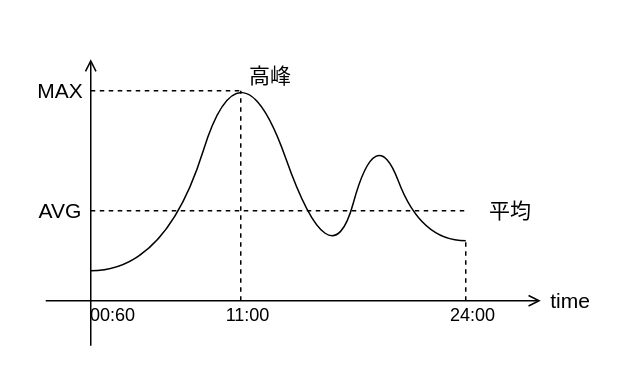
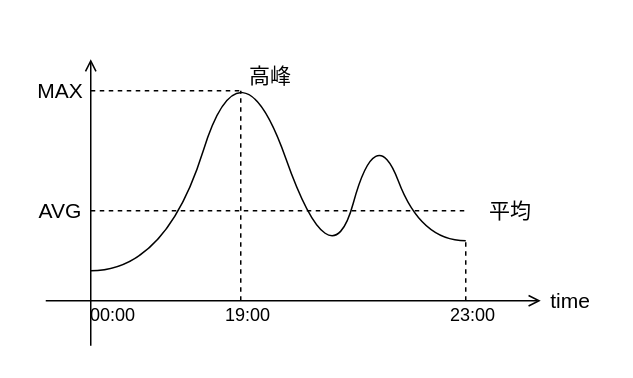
node "00:60": label "00:60" -> "00:00"
node "11:00": label "11:00" -> "19:00"
node "24:00": label "24:00" -> "23:00"
